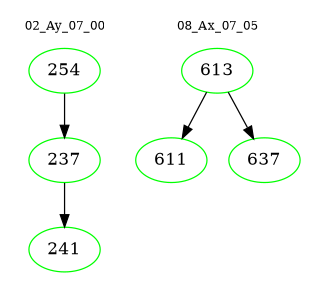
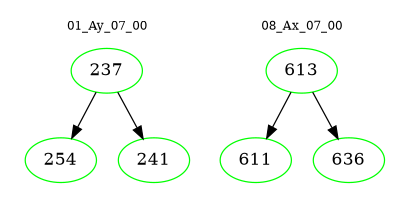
cluster "02_Ay_07_00": label "02_Ay_07_00" -> "01_Ay_07_00"
cluster "08_Ax_07_05": label "08_Ax_07_05" -> "08_Ax_07_00"
edge "254" -> "237": reversed
node "637": label "637" -> "636"
